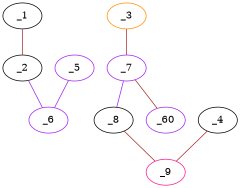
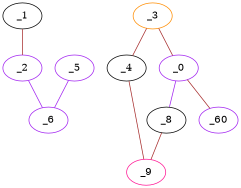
edge "_3" -- "_4": added
node "_2": color black -> purple
node "_7": label "_7" -> "_0"
